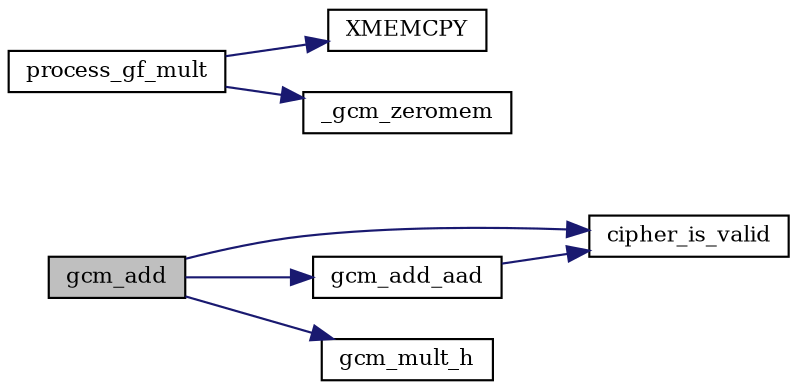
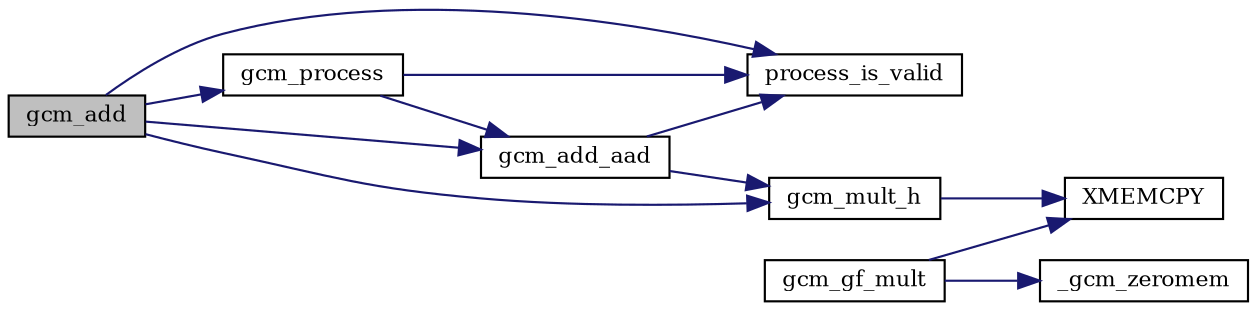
node "process_gf_mult": label "process_gf_mult" -> "gcm_gf_mult"
node "gcm_process": added
edge "gcm_add_aad" -> "gcm_mult_h": added
edge "gcm_mult_h" -> "XMEMCPY": added
node "cipher_is_valid": label "cipher_is_valid" -> "process_is_valid"
